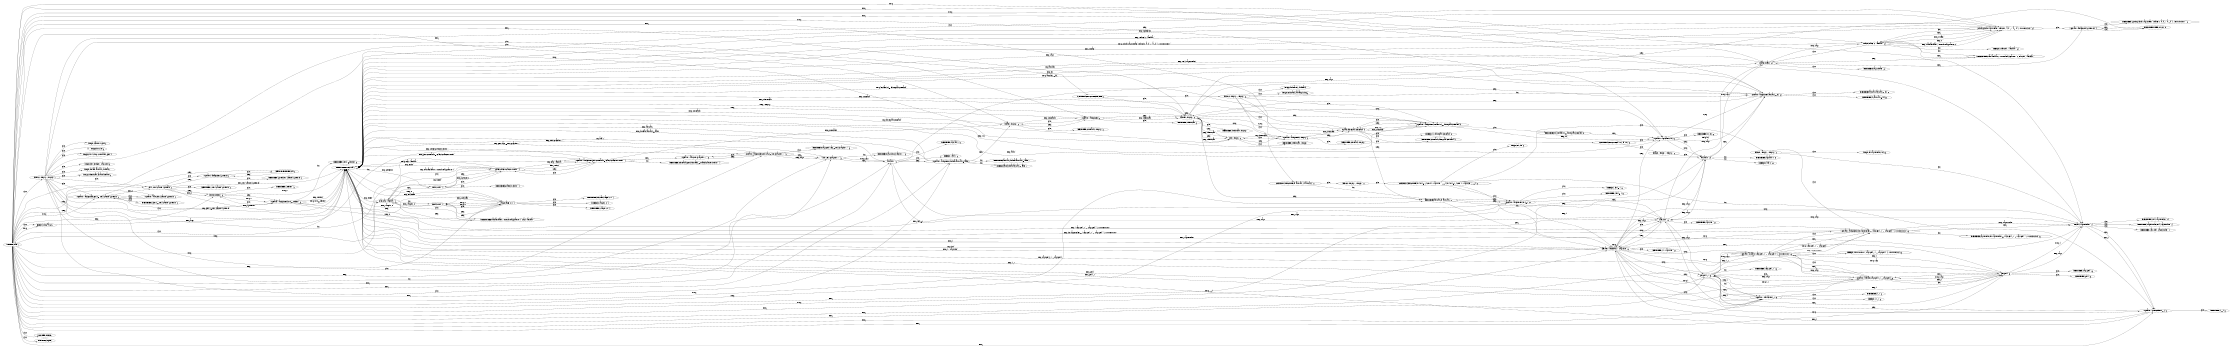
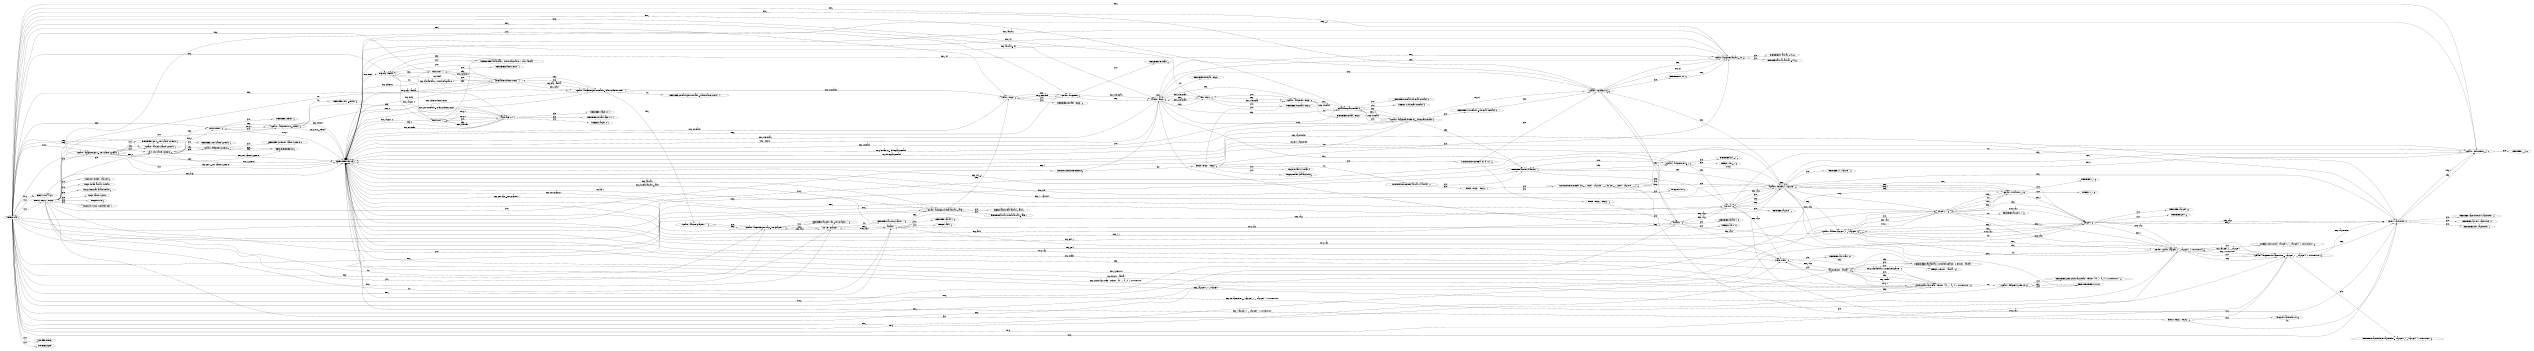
edge "(add,add(0))" -> "(<operator>.assignment,lastWasS = isS)": now "(IDENTIFIER,isS,!isS)" -> "(<operator>.assignment,lastWasS = isS)"
edge "(equals,this.equals(command))" -> "(IDENTIFIER,lastWasS,if (lastWasS))": now "(<operator>.assignment,boolean isS = this.equals(command))" -> "(IDENTIFIER,lastWasS,if (lastWasS))"
